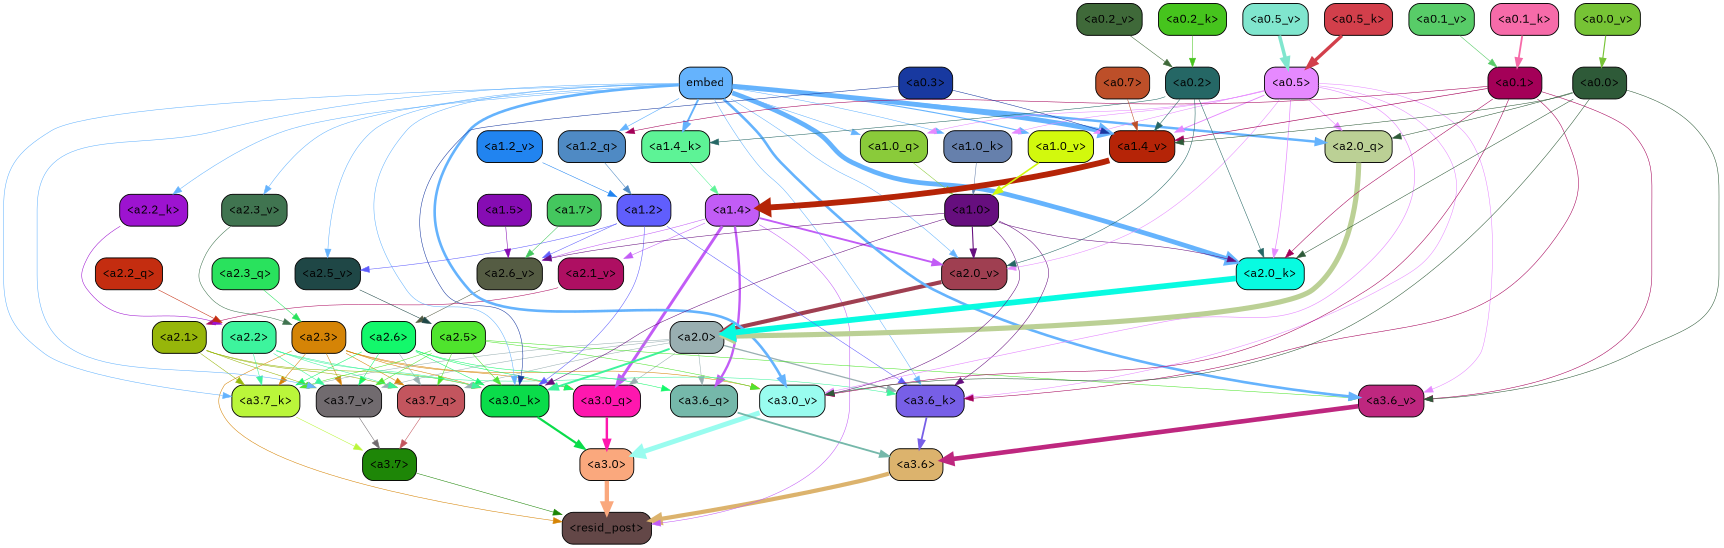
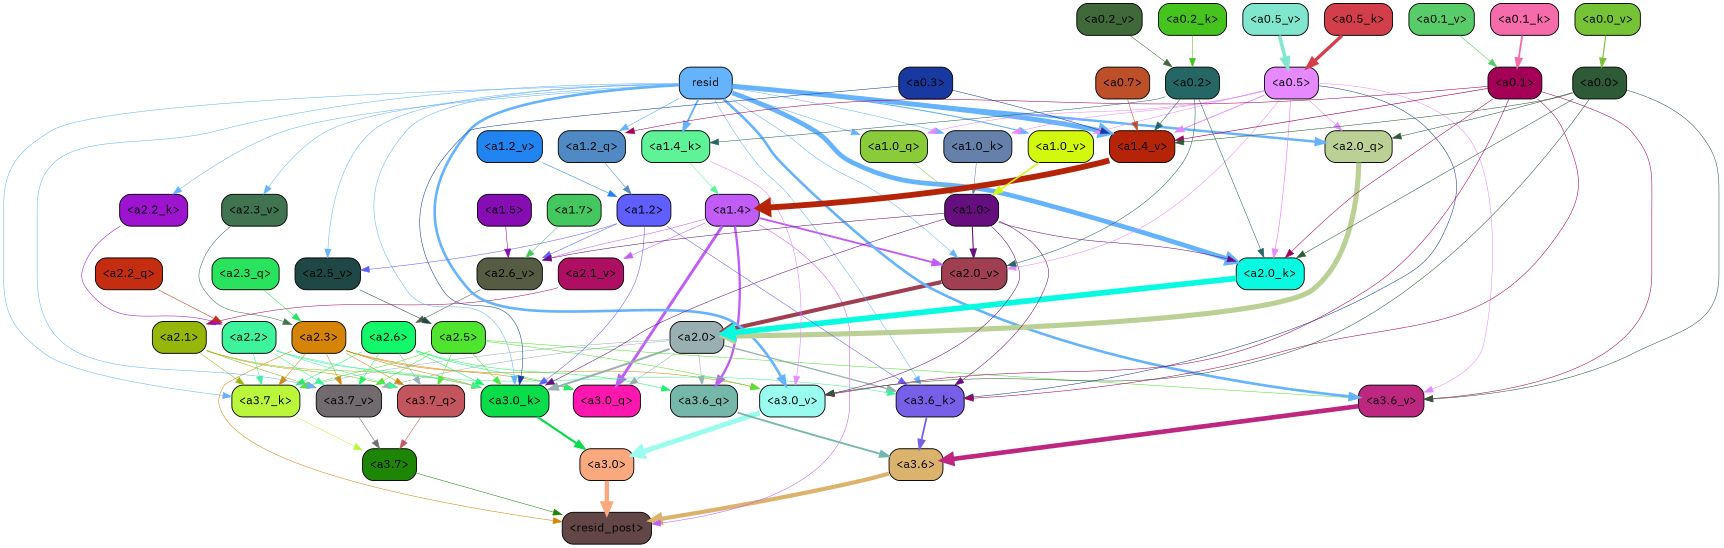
node "embed": label "embed" -> "resid"
edge "<a0.5>" -> "<a3.6_k>": color #e689ff -> #1839a0
edge "<a0.5>" -> "<a3.0_v>": now "<a1.4_k>" -> "<a3.0_v>"
edge "<a2.0>" -> "<a3.7_q>": removed
edge "<a2.0>" -> "<a3.0_k>": color #3df49d -> #99afb1
edge "<a3.0_q>" -> "<a3.0>": removed
